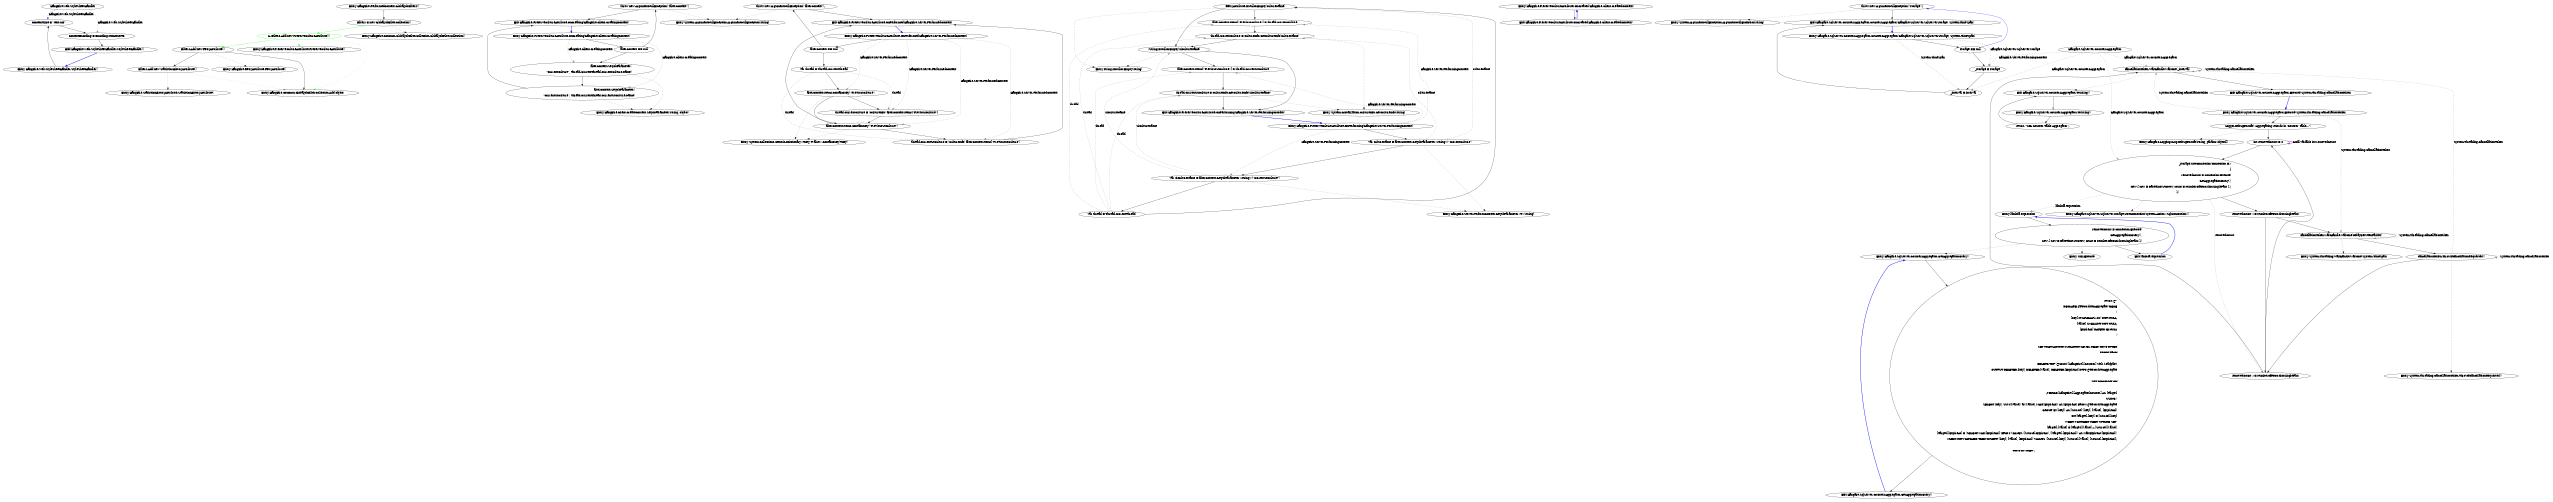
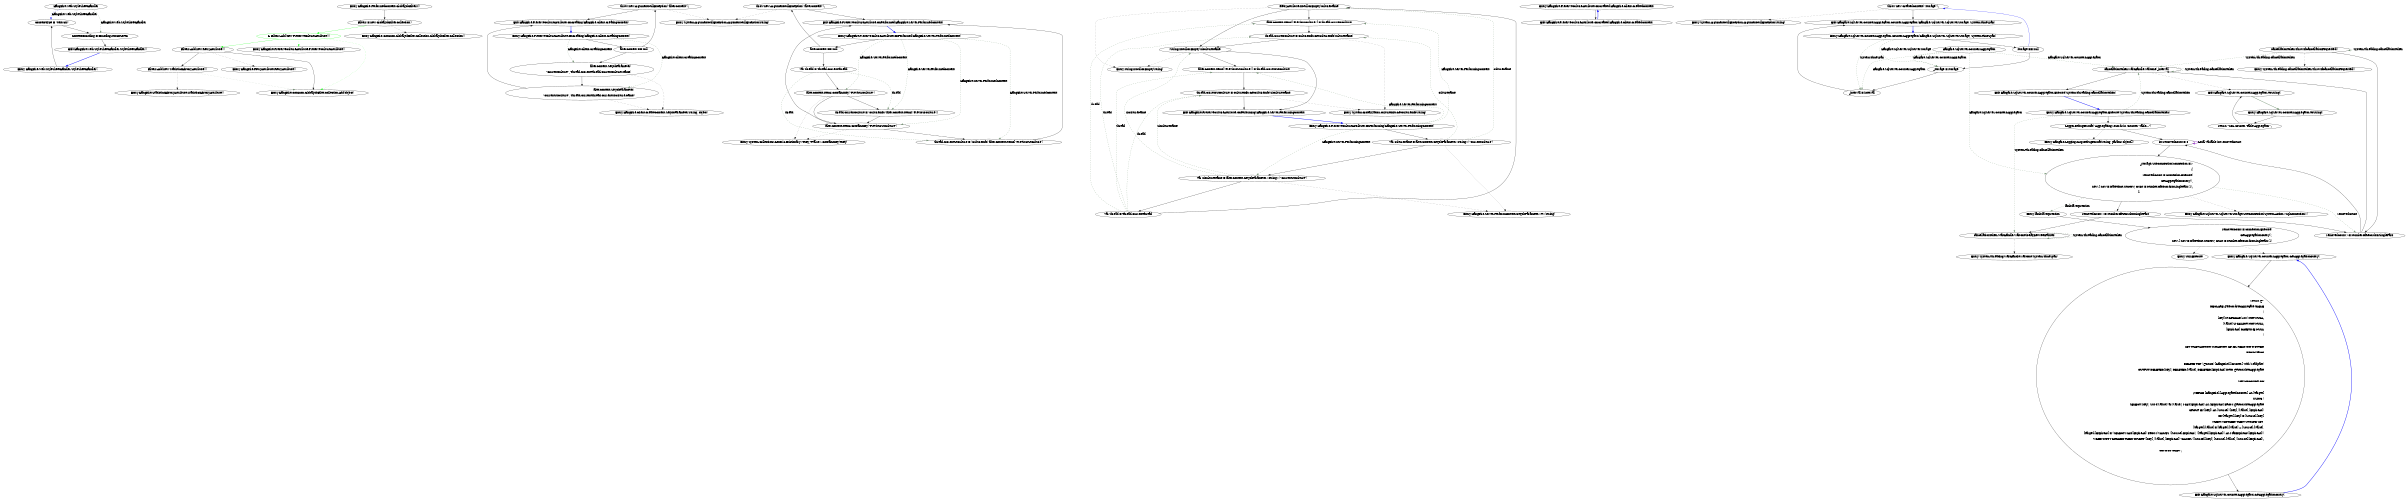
node "throw new ArgumentNullException(''storage'');": label "throw new ArgumentNullException(''storage'');" -> "throw new CreatedContext(''storage'');"
edge "Hangfire.SqlServer.CountersAggregator" -> "_storage = storage": label "HangFire.Server.PerformingContext" -> "Hangfire.SqlServer.CountersAggregator"
edge "cancellationToken.WaitHandle.WaitOne(DelayBetweenPasses)" -> "cancellationToken.ThrowIfCancellationRequested()": removed
node "Exit lambda expression": removed
